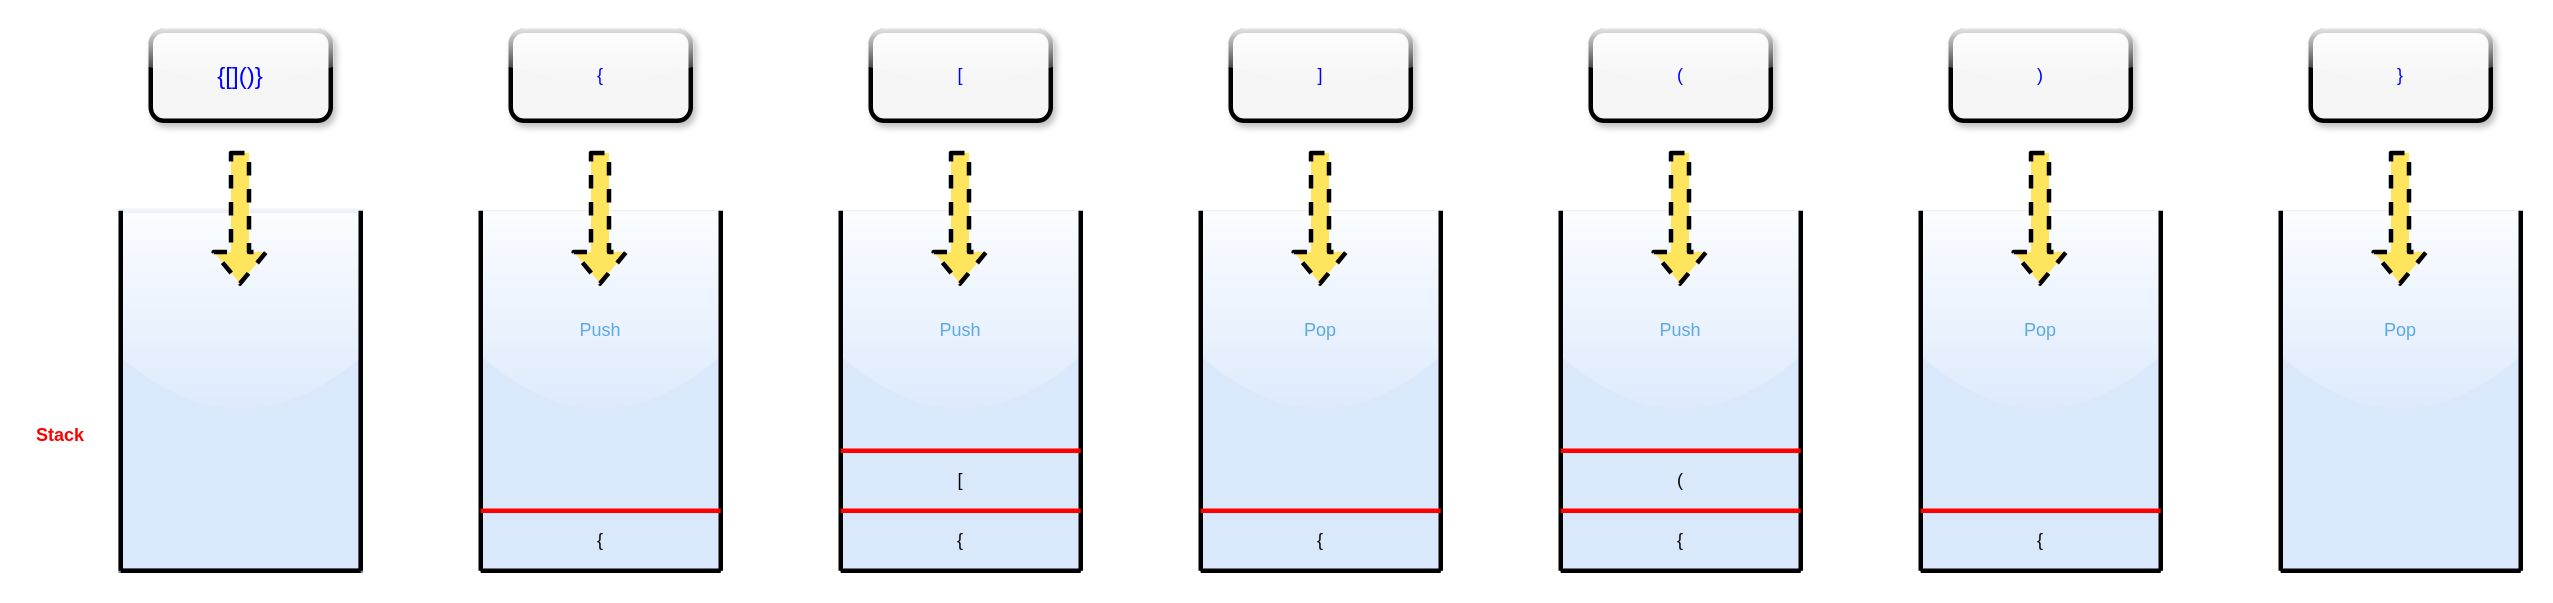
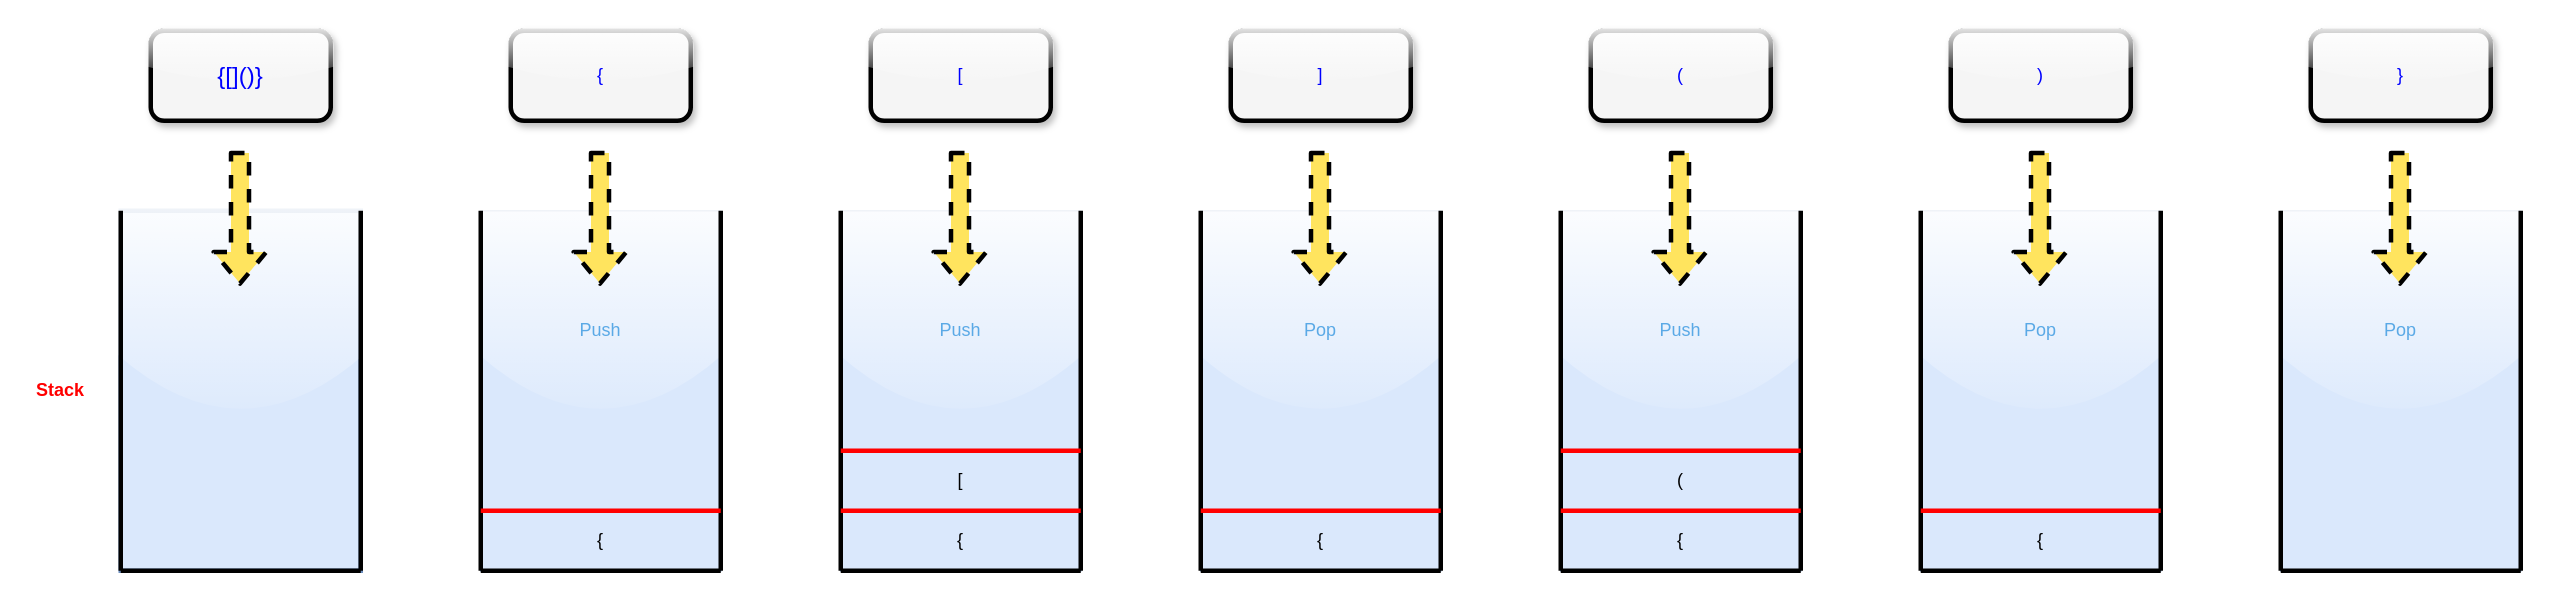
node "Stack": moved (61, 436) -> (61, 391)
